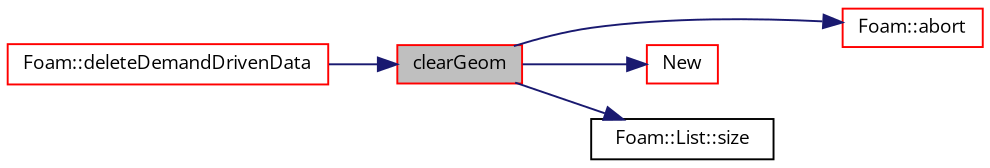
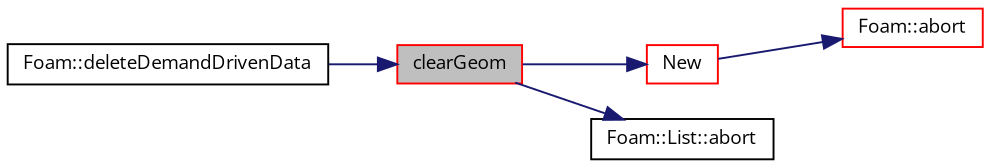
edge "clearGeom" -> "Foam::abort": now "New" -> "Foam::abort"
node "Foam::deleteDemandDrivenData": color red -> black
node "Foam::List::size": label "Foam::List::size" -> "Foam::List::abort"
